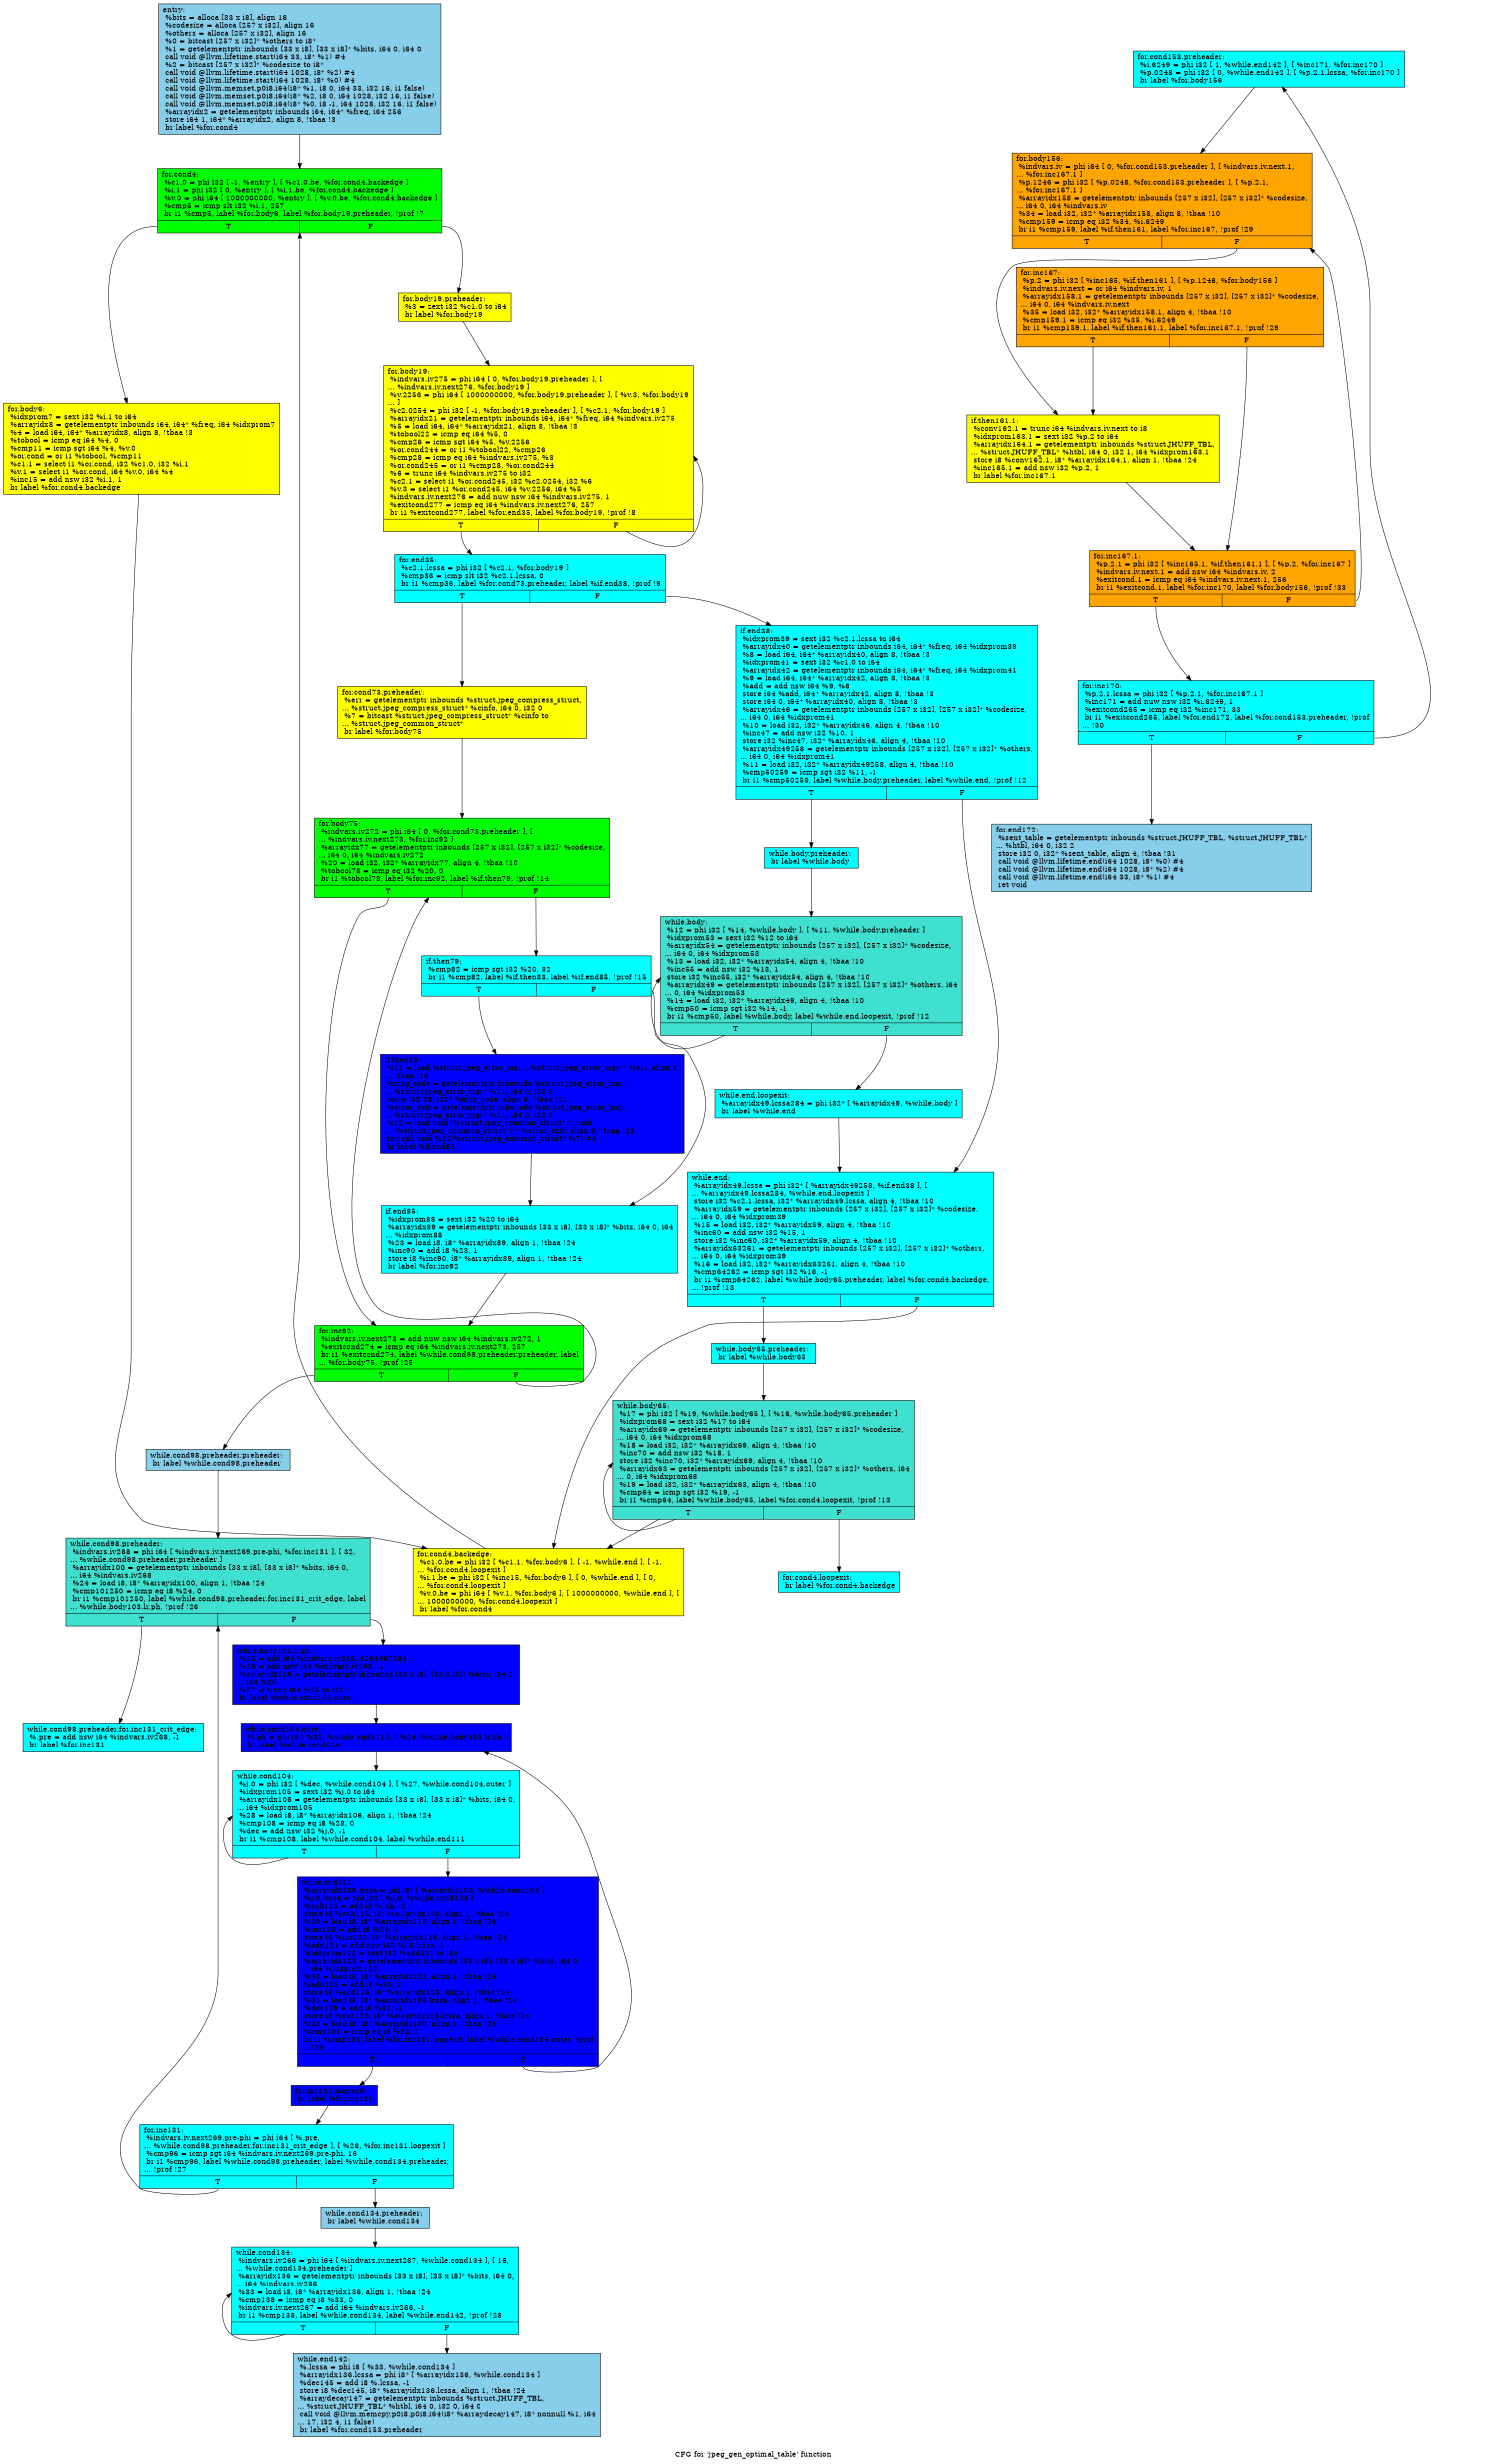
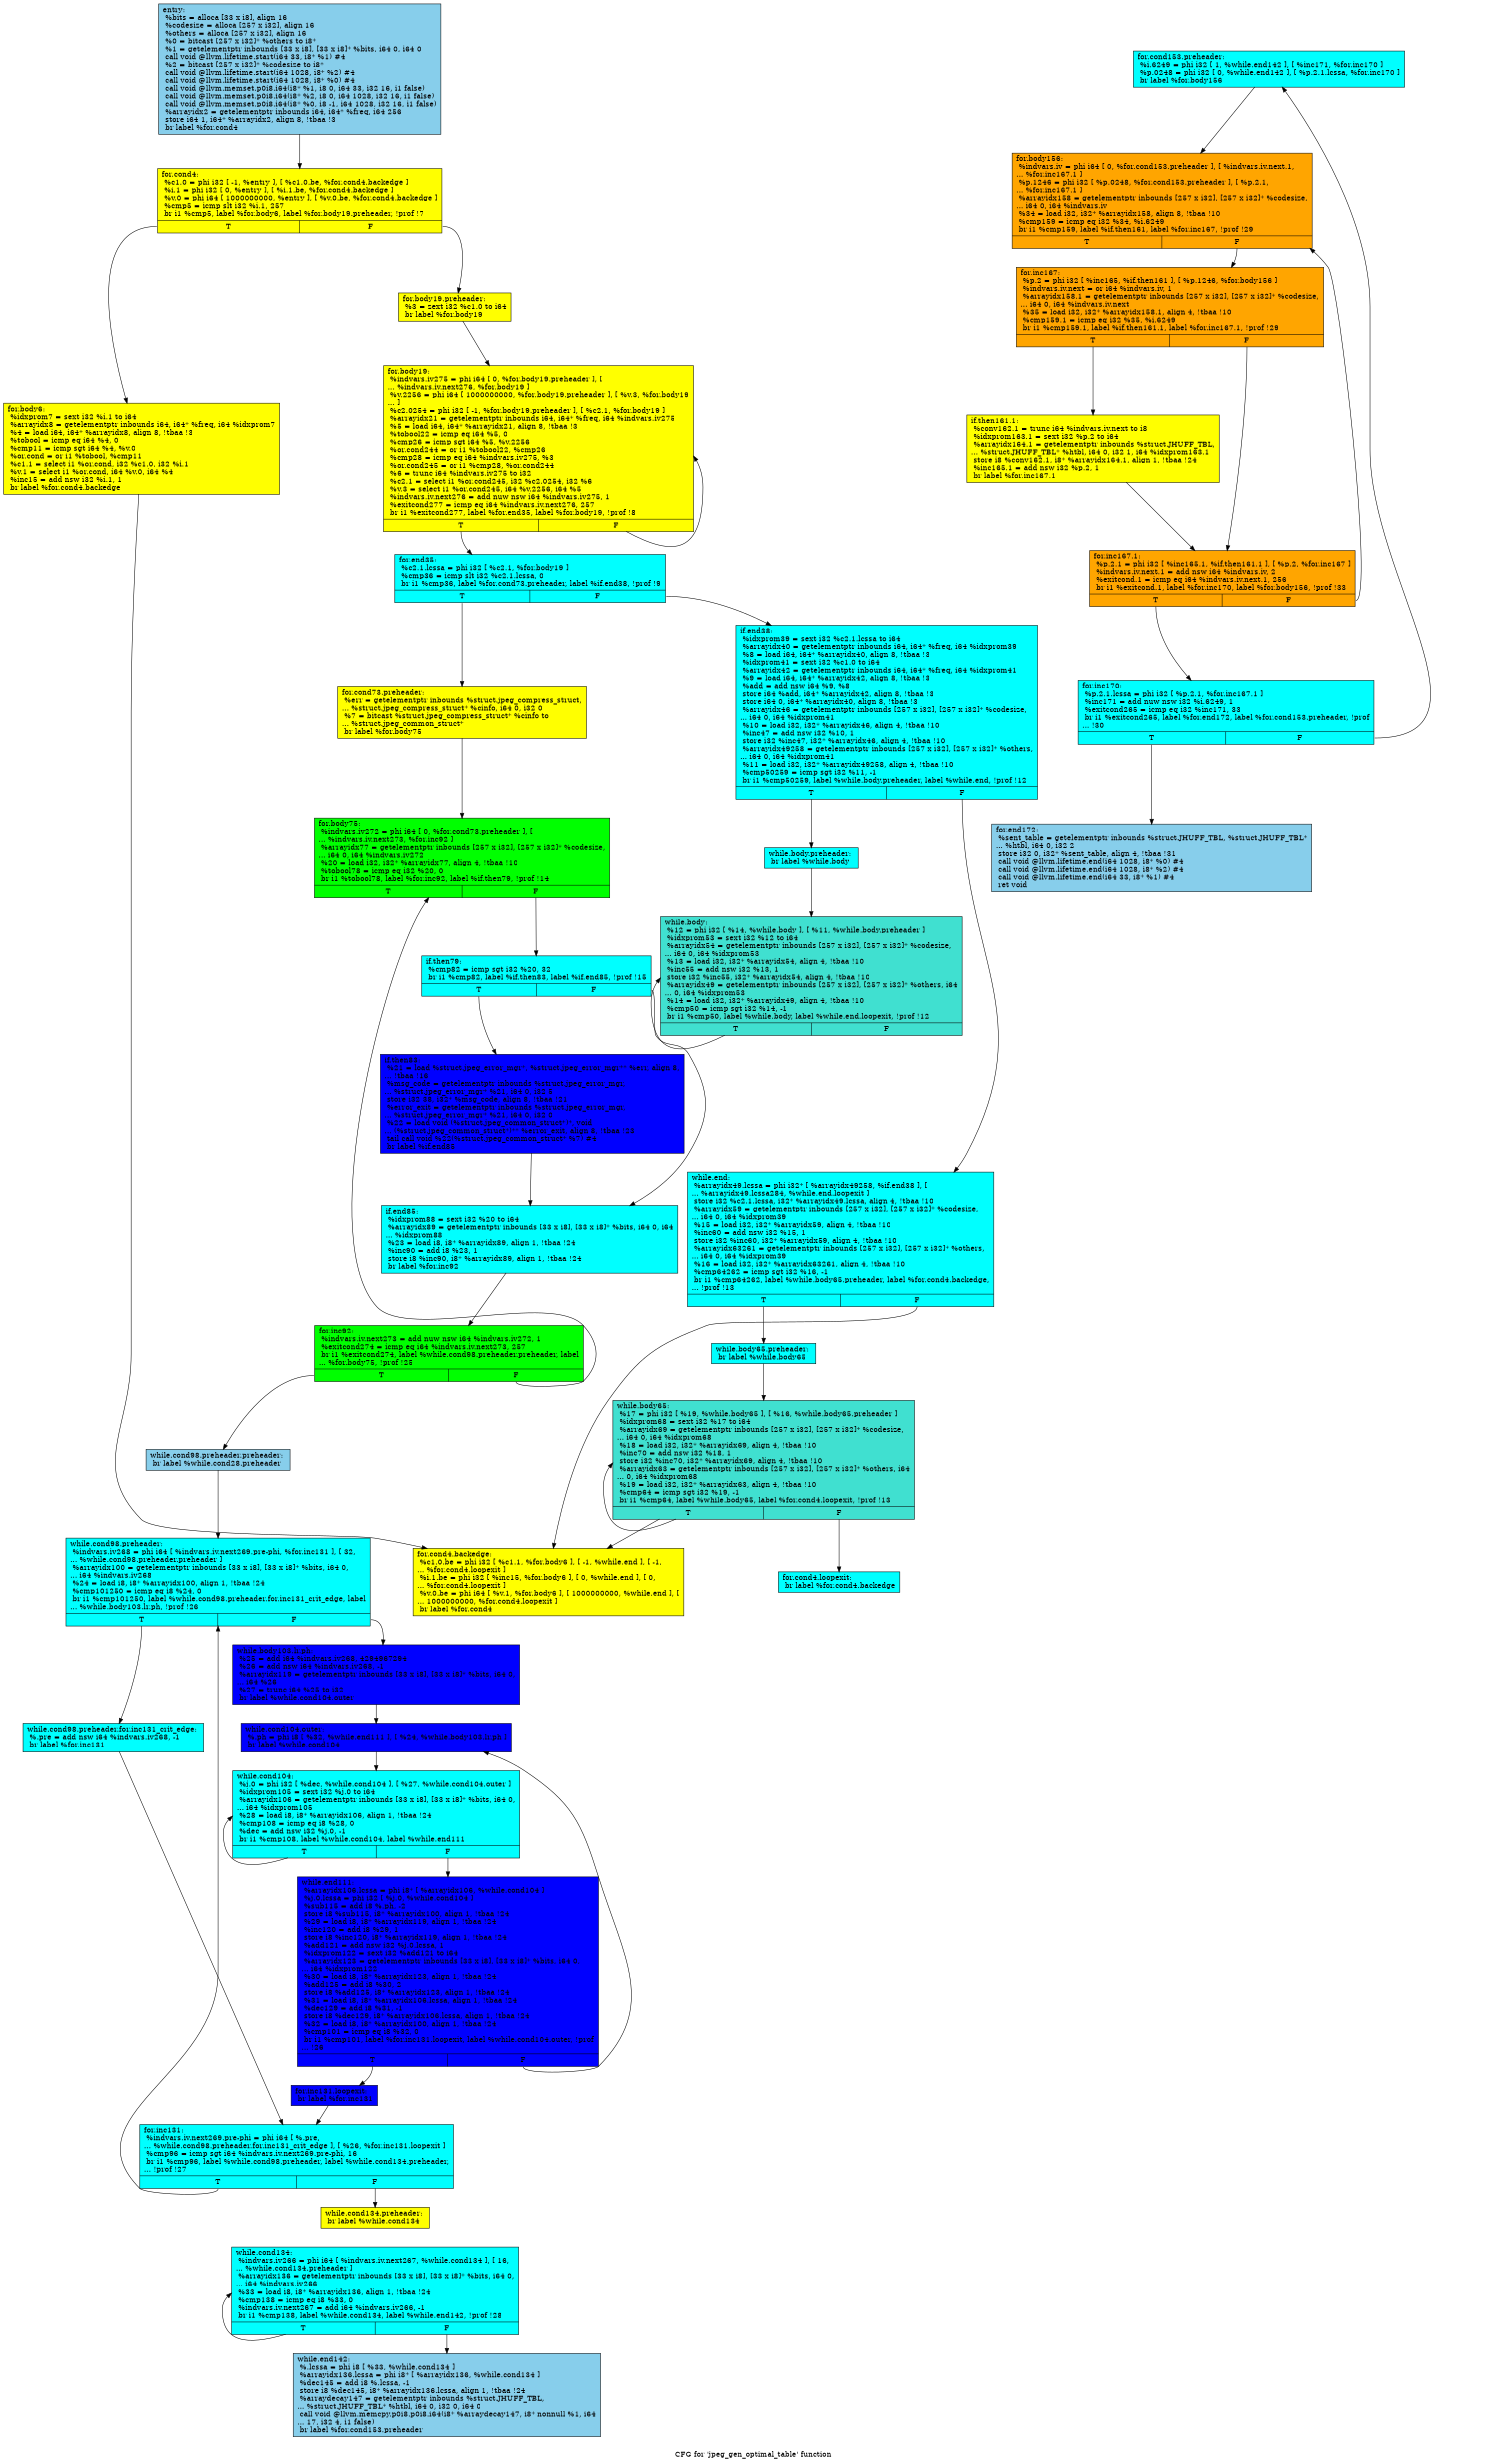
node "for.cond4:": fillcolor green -> yellow
edge "for.body156:" -> "if.then161.1:": now "for.body156:" -> "for.inc167:"
edge "for.cond4.backedge:" -> "for.cond4:": removed
edge "for.body75:" -> "for.inc92:": removed
node "while.end.loopexit:": removed
node "while.cond98.preheader.preheader:": text "br label %while.cond98.preheader" -> "br label %while.cond28.preheader"
node "while.cond98.preheader:": fillcolor turquoise -> cyan
edge "while.cond98.preheader.for.inc131_crit_edge:" -> "for.inc131:": added
node "while.cond134.preheader:": fillcolor skyblue -> yellow
edge "while.cond134.preheader:" -> "while.cond134:": removed
